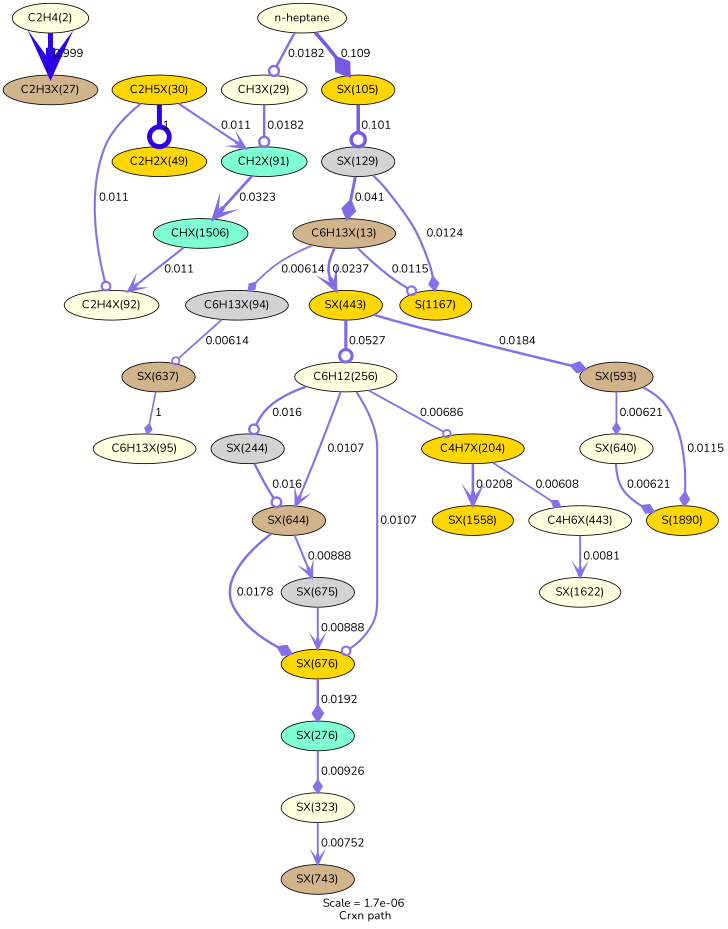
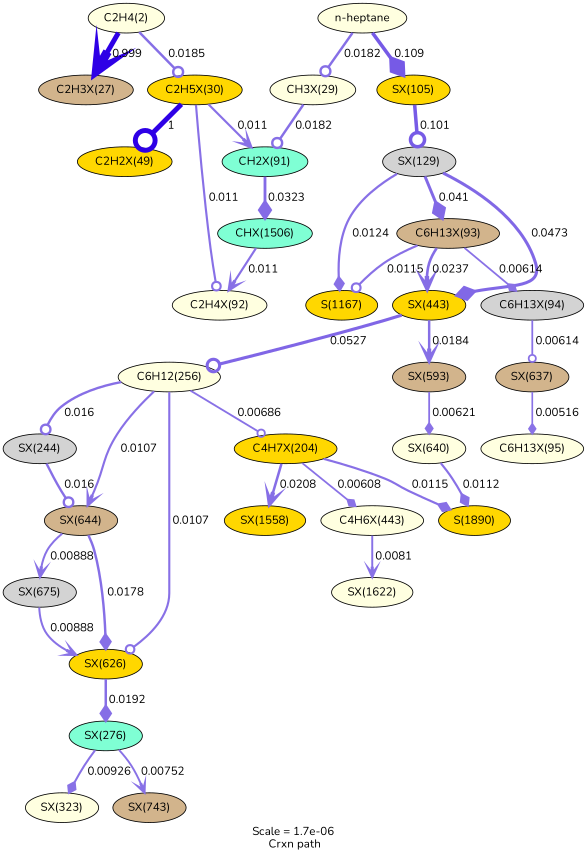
edge "C2H4(2)" -> "C2H5X(30)": added, label "0.0185"
edge "CH2X(91)" -> "CHX(1506)": arrowhead vee -> diamond
node "C6H13X(13)": label "C6H13X(13)" -> "C6H13X(93)"
edge "SX(129)" -> "SX(443)": added, label "0.0473"
edge "SX(443)" -> "SX(593)": arrowhead diamond -> vee
edge "SX(637)" -> "C6H13X(95)": label " 1" -> " 0.00516"
edge "SX(593)" -> "S(1890)": now "C4H7X(204)" -> "S(1890)"
edge "SX(640)" -> "S(1890)": label " 0.00621" -> " 0.0112"
node "SX(676)": label "SX(676)" -> "SX(626)"
edge "SX(323)" -> "SX(743)": now "SX(276)" -> "SX(743)"
